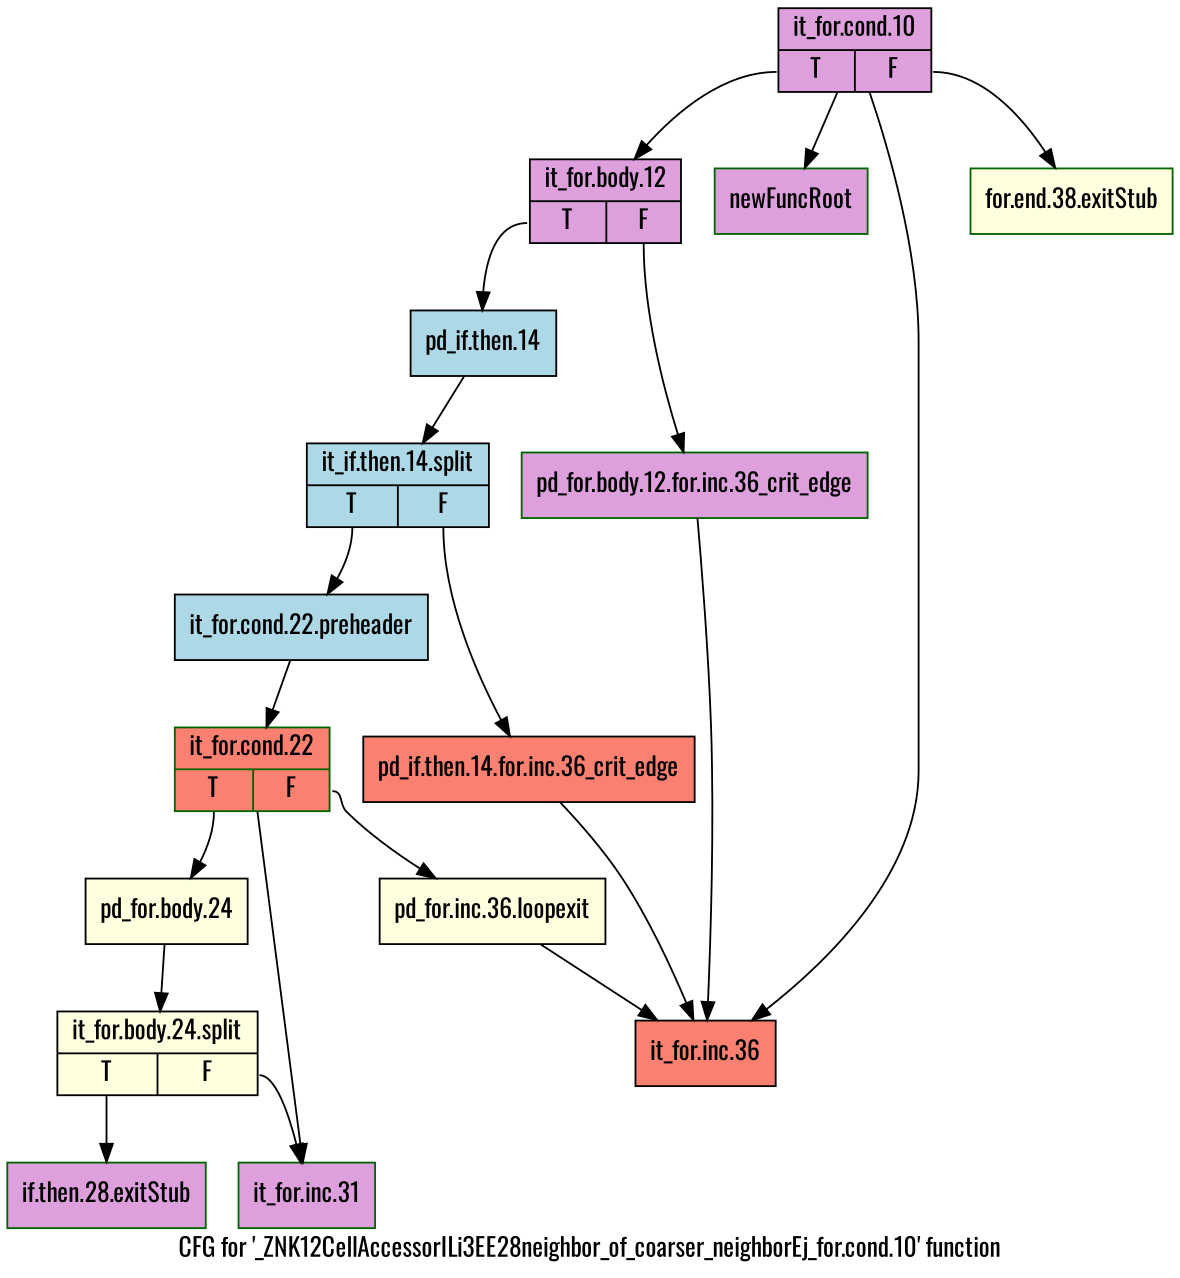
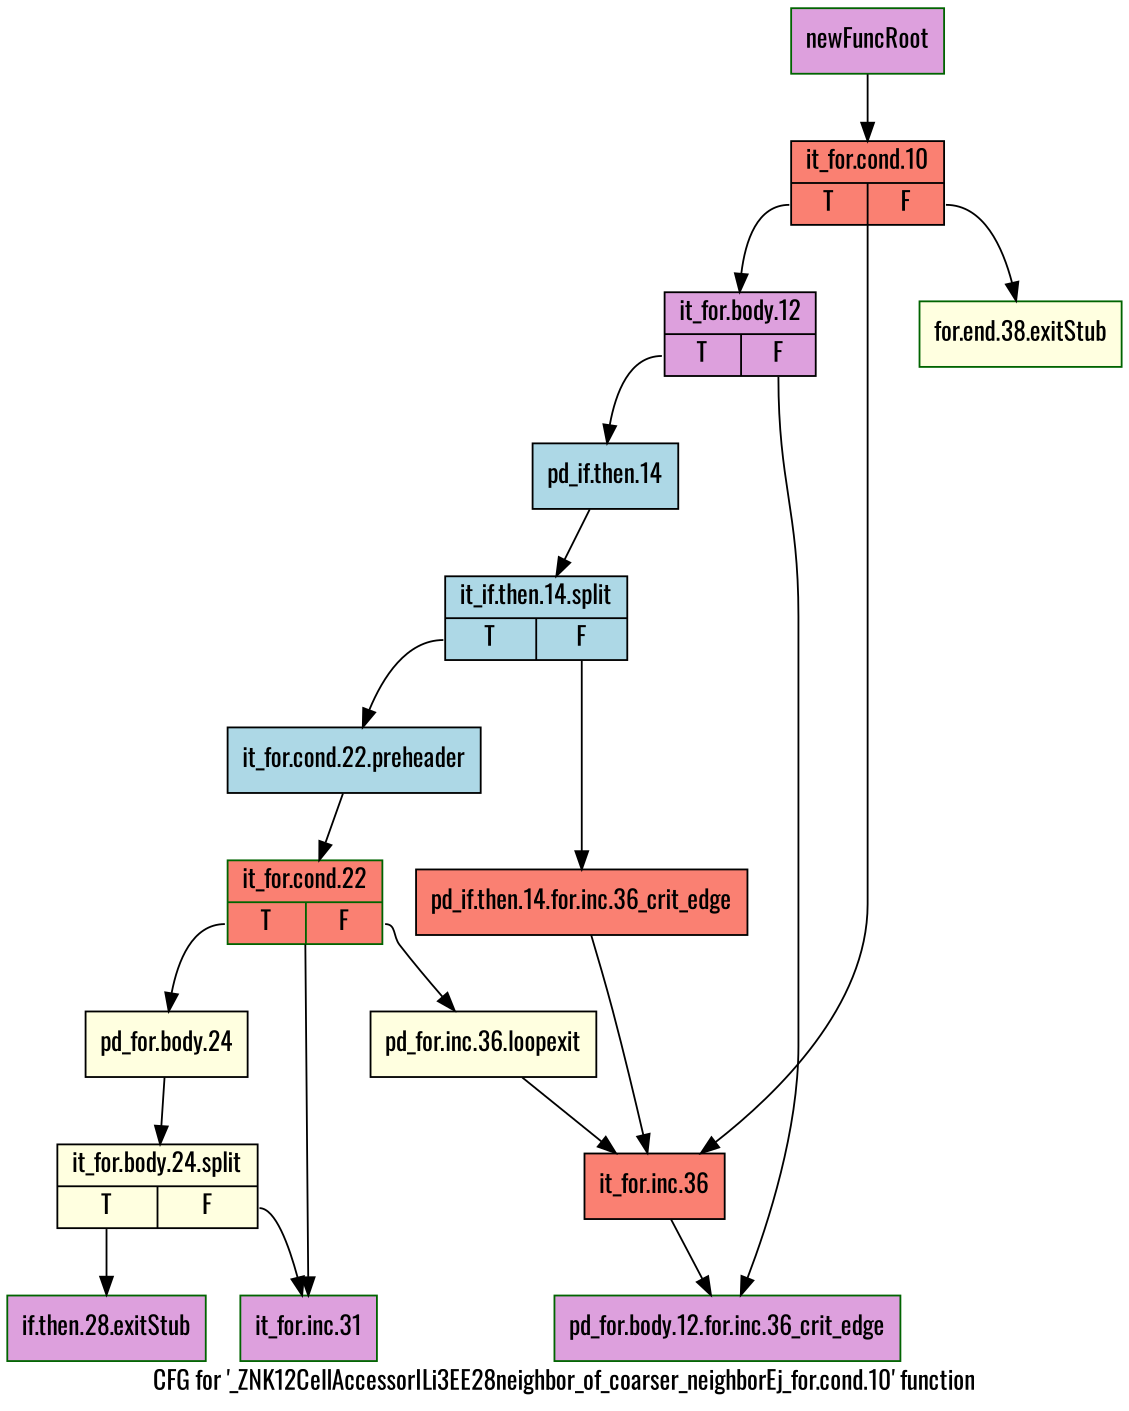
node "it_for.cond.10": fillcolor plum -> salmon
edge "it_for.cond.10" -> "newFuncRoot": reversed
edge "pd_for.body.12.for.inc.36_crit_edge" -> "it_for.inc.36": reversed
